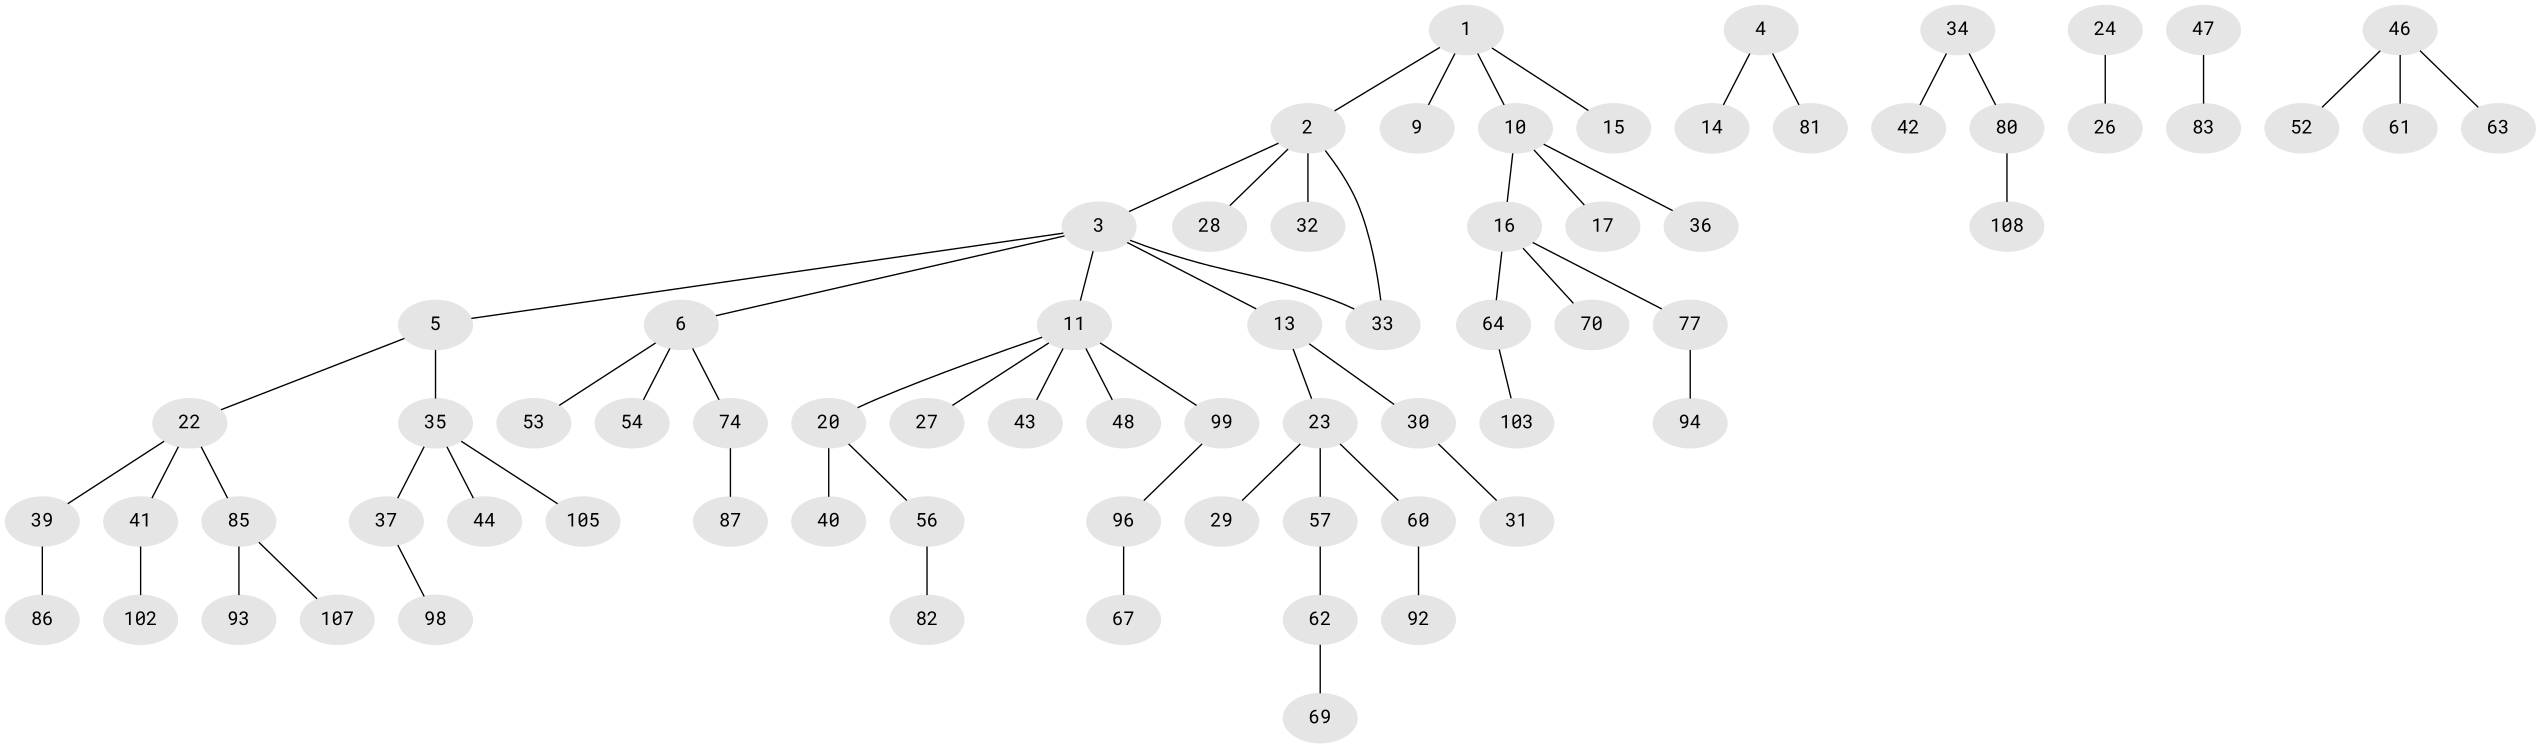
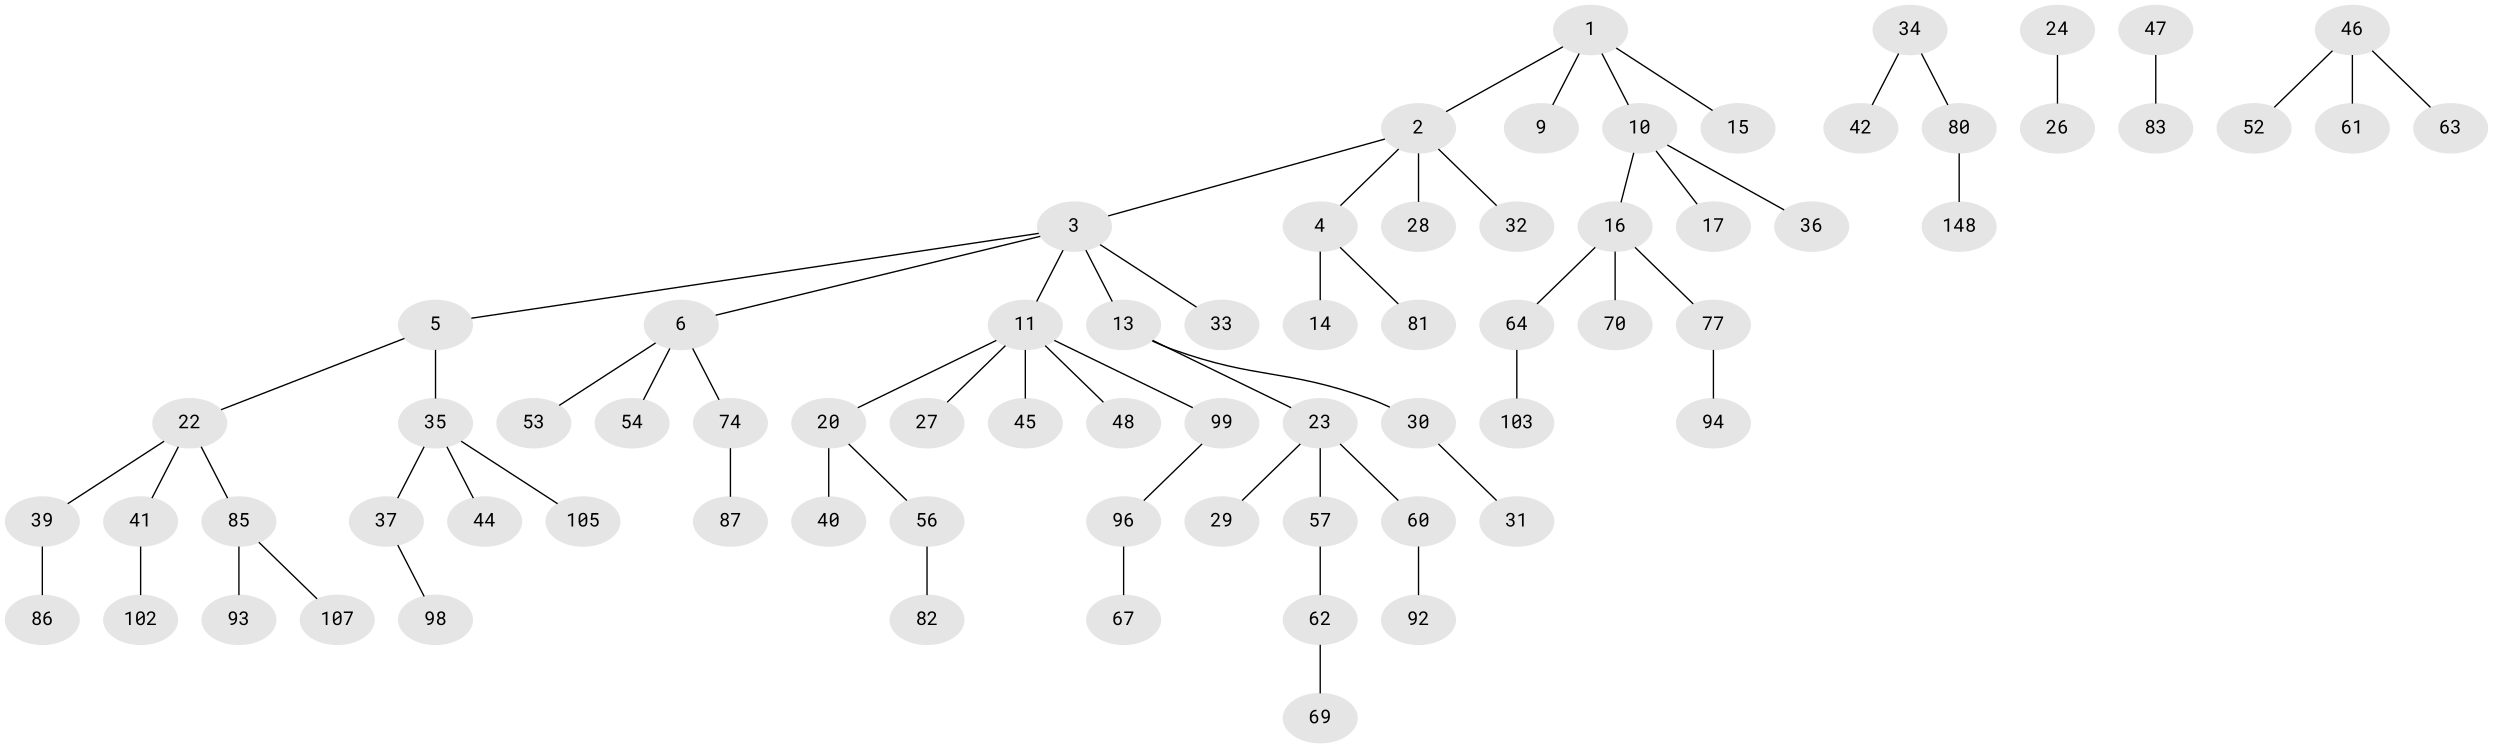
edge "2" -- "33": now "2" -- "4"
node "108": label "108" -> "148"
node "43": label "43" -> "45"
